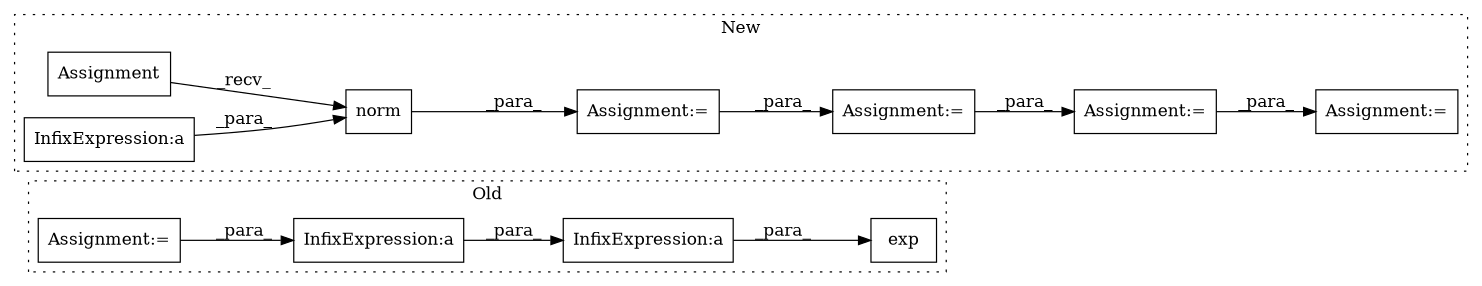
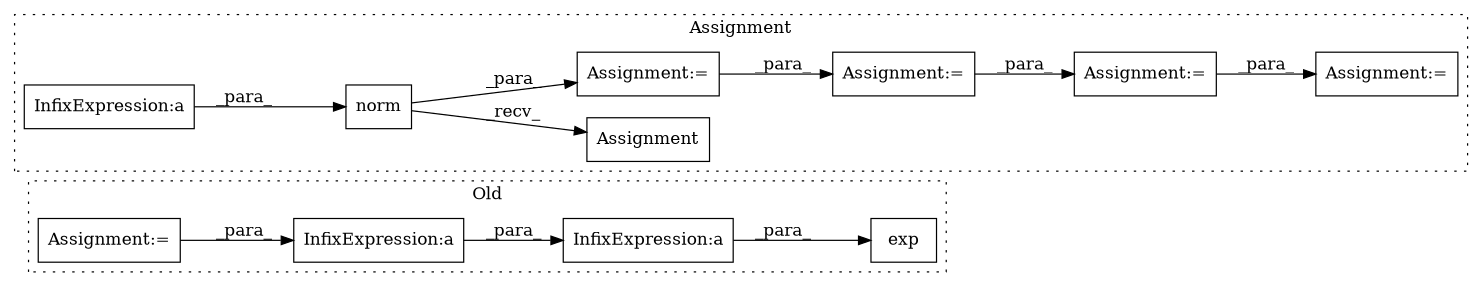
cluster "New": label "New" -> "Assignment"
edge "Assignment" -> "norm": reversed
